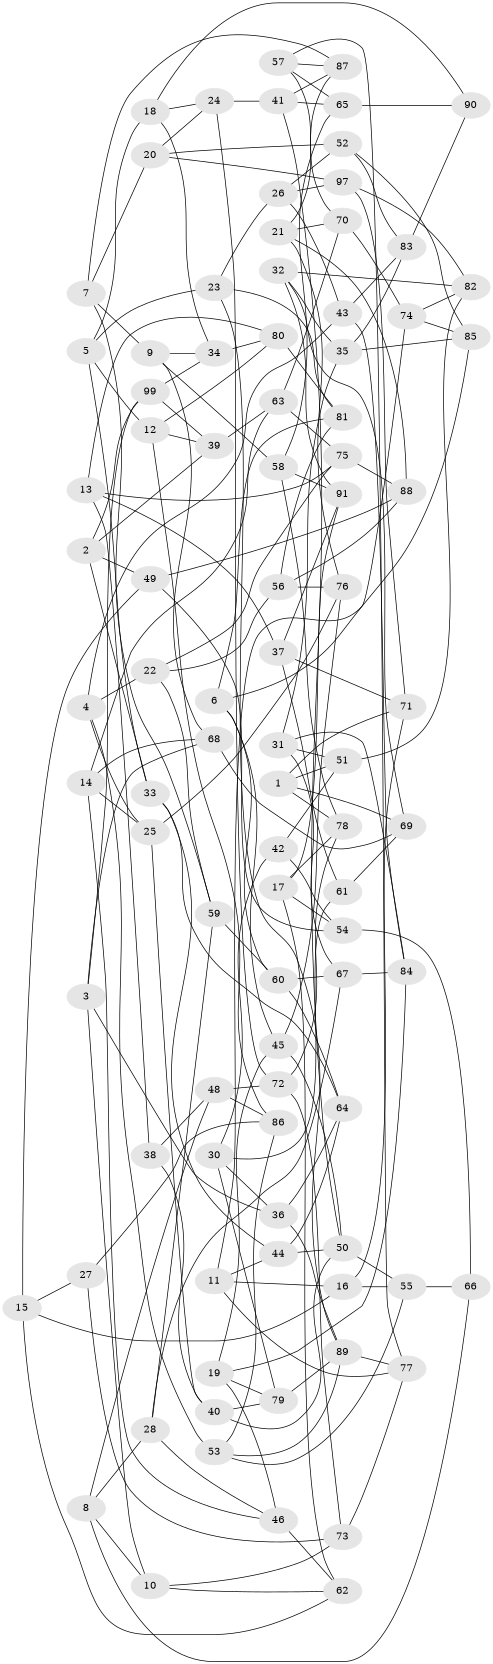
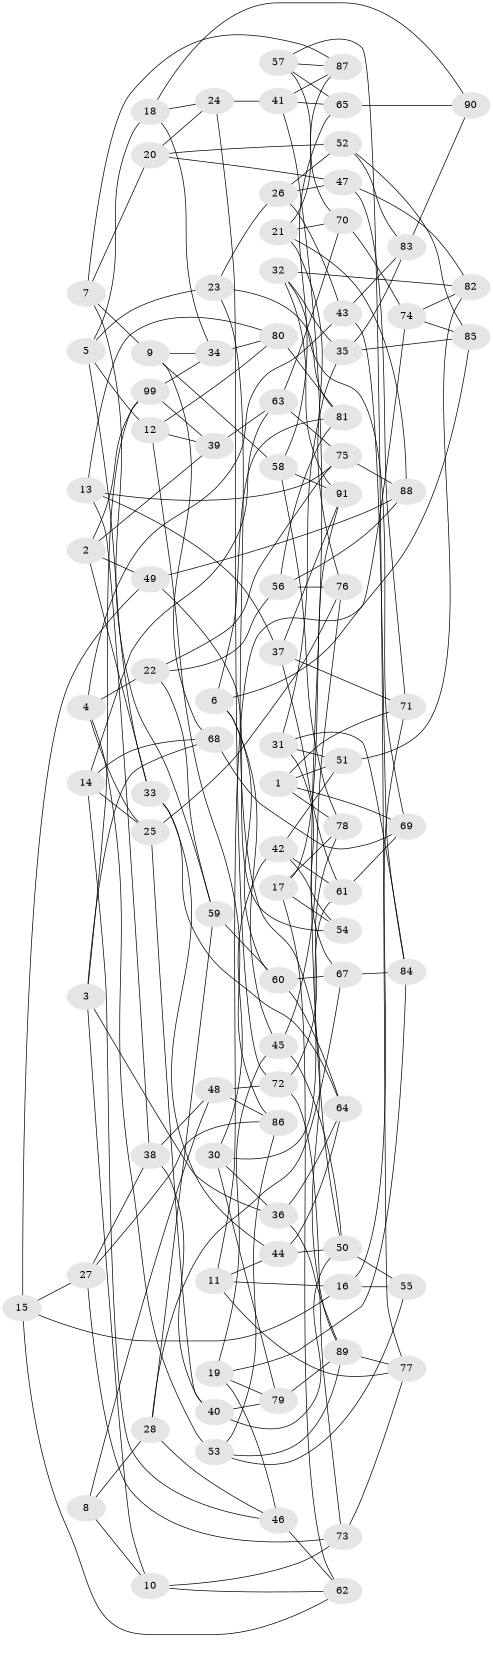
node "97": label "97" -> "47"
edge "42" -- "61": added
edge "38" -- "27": added
node "66": removed
